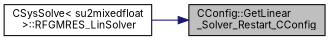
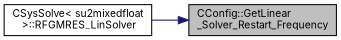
node "CConfig::GetLinear _Solver_Restart_CConfig": label "CConfig::GetLinear _Solver_Restart_CConfig" -> "CConfig::GetLinear _Solver_Restart_Frequency"
